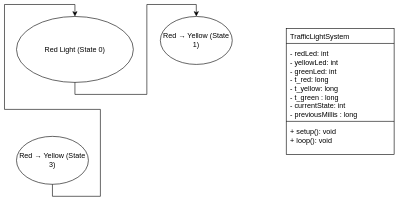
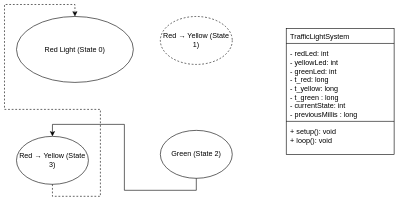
node "Red → Yellow (State 1)": style solid -> dashed
edge "Red Light (State 0)" -> "Red → Yellow (State 1)": removed
edge "Red → Yellow (State 3)" -> "Red Light (State 0)": style solid -> dashed
edge "Green (State 2)" -> "Red → Yellow (State 3)": added
node "Green (State 2)": added
